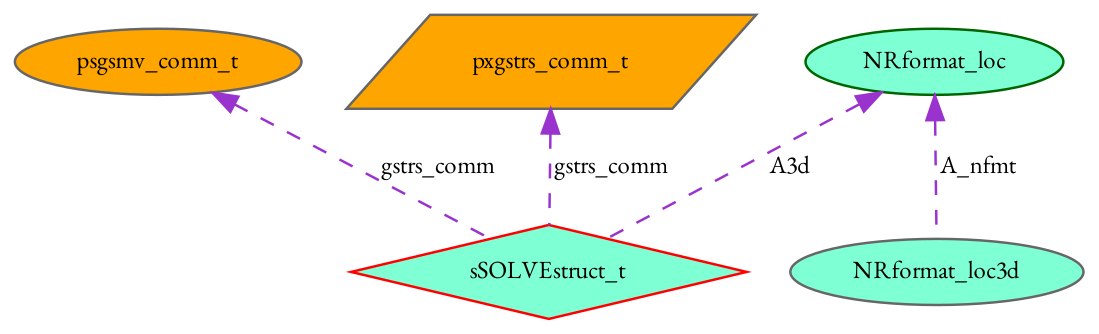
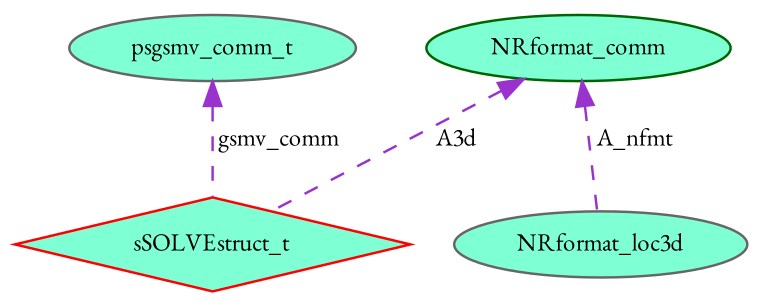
node "psgsmv_comm_t": fillcolor orange -> aquamarine
node "pxgstrs_comm_t": removed
node "NRformat_loc": label "NRformat_loc" -> "NRformat_comm"
edge "sSOLVEstruct_t" -> "psgsmv_comm_t": label " gstrs_comm" -> " gsmv_comm"
